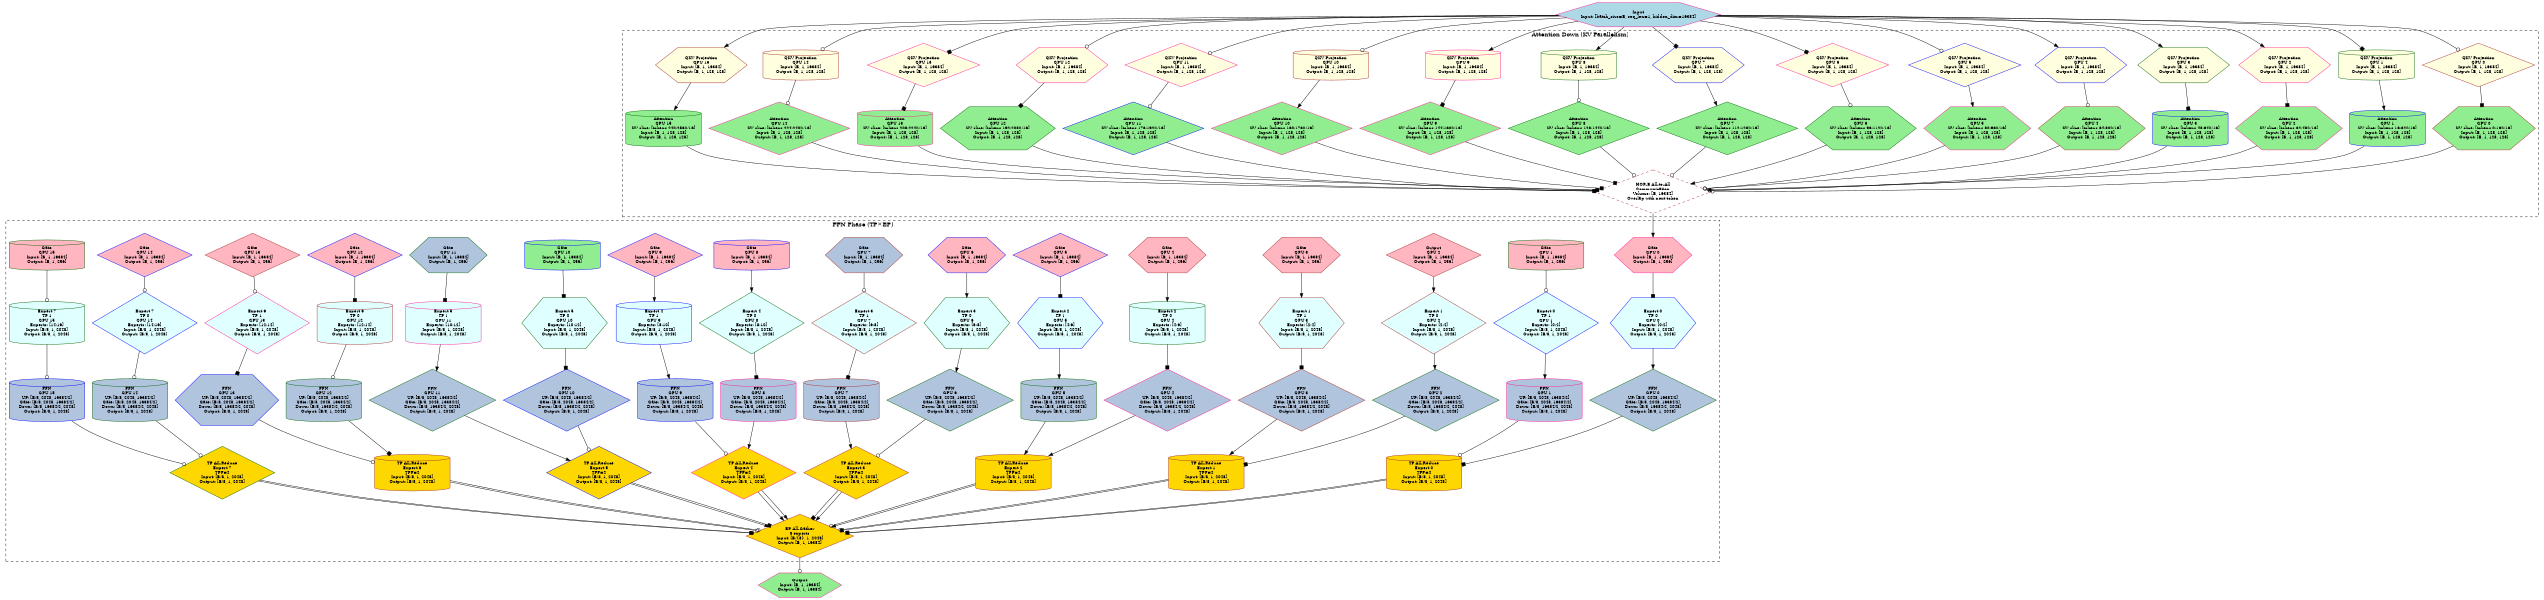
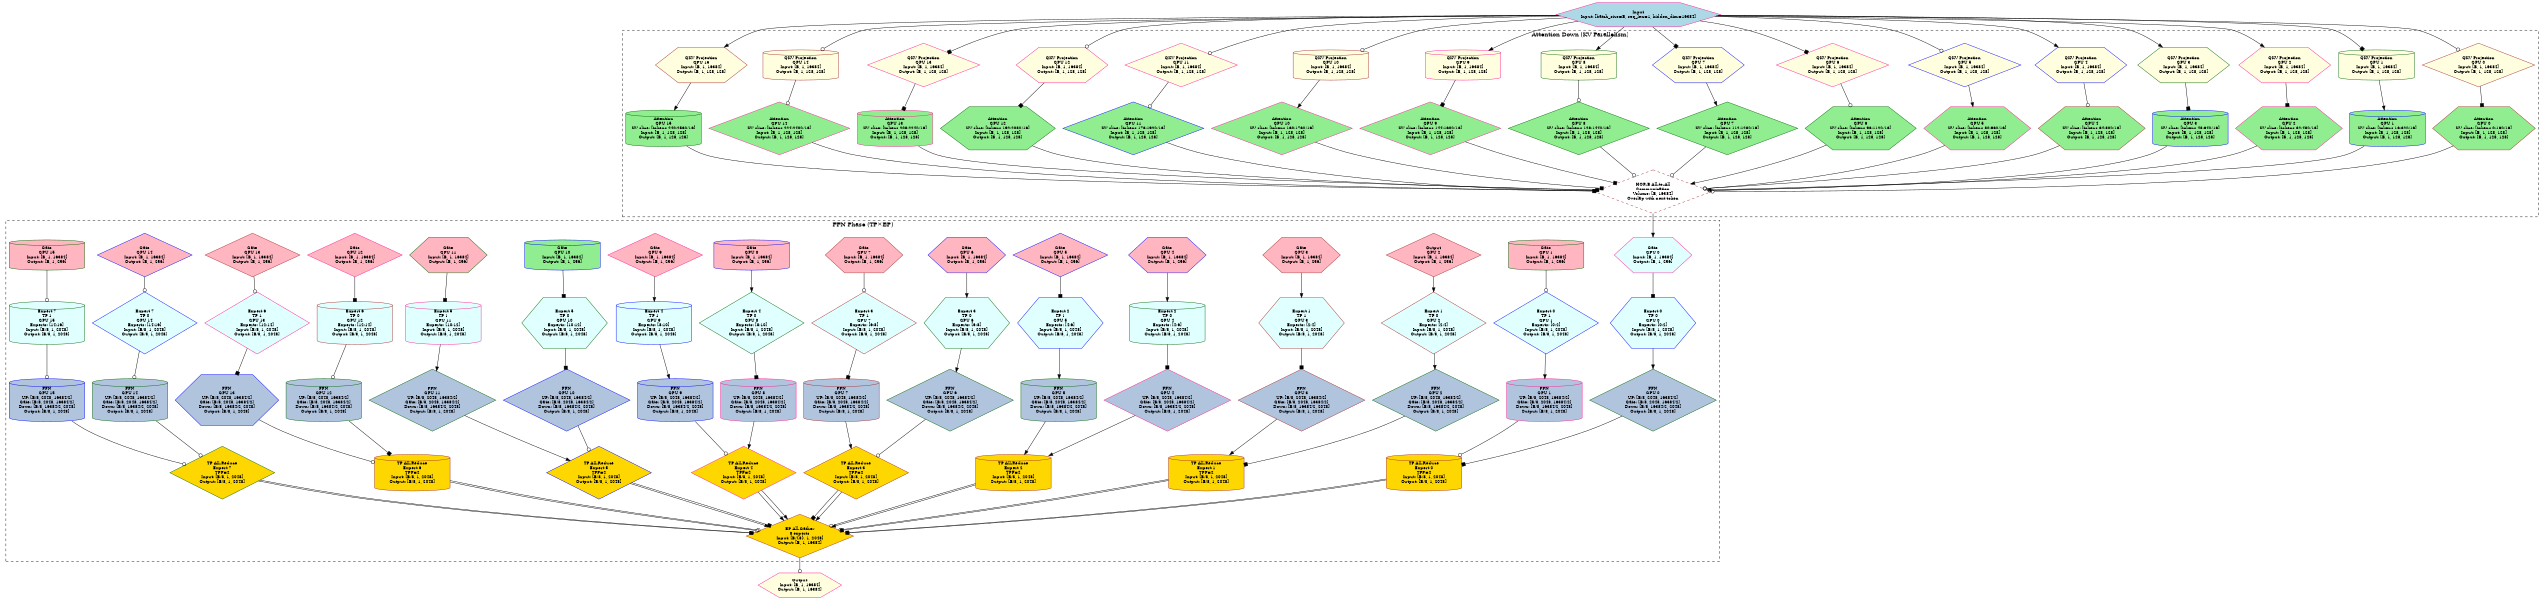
node "Gate GPU 12 Input: [B, 1, 16384] Output: [B, 1, 256]": color blue -> deeppink
node "Gate GPU 11 Input: [B, 1, 16384] Output: [B, 1, 256]": fillcolor lightsteelblue -> lightpink
node "Gate GPU 9 Input: [B, 1, 16384] Output: [B, 1, 256]": color blue -> deeppink
node "Gate GPU 7 Input: [B, 1, 16384] Output: [B, 1, 256]": fillcolor lightsteelblue -> lightpink
node "Gate GPU 4 Input: [B, 1, 16384] Output: [B, 1, 256]": color brown -> blue
node "Gate GPU 0 Input: [B, 1, 16384] Output: [B, 1, 256]": fillcolor lightpink -> lightcyan
node "Output Input: [B, 1, 16384] Output: [B, 1, 16384]": fillcolor lightgreen -> lightyellow
